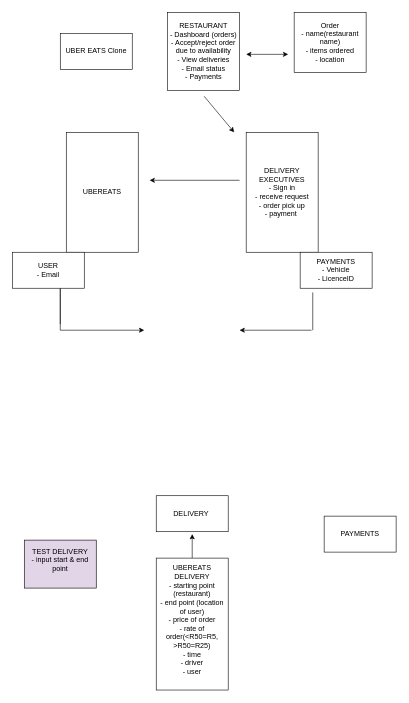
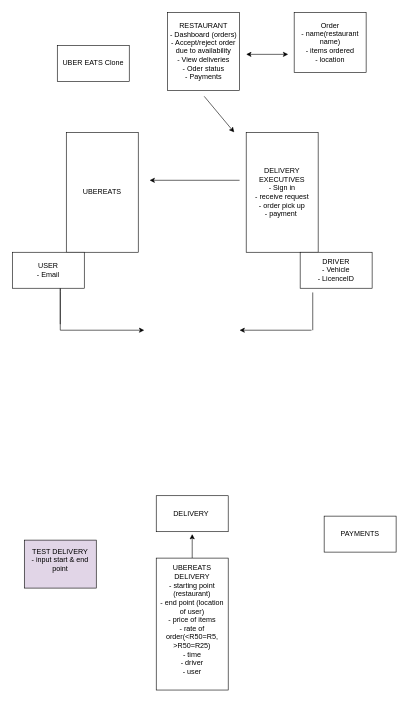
node "UBER EATS Clone": moved (96, 51) -> (93, 63)
node "RESTAURANT - Dashboard (orders) - Accept/reject order due to availability - View deliveries - Email status - Payments": label "RESTAURANT - Dashboard (orders) - Accept/reject order due to availability - View deliveries - Email status - Payments" -> "RESTAURANT - Dashboard (orders) - Accept/reject order due to availability - View deliveries - Oder status - Payments"
node "PAYMENTS - Vehicle - LicenceID": label "PAYMENTS - Vehicle - LicenceID" -> "DRIVER - Vehicle - LicenceID"
node "UBEREATS DELIVERY - starting point (restaurant) - end point (location of user) - price of order - rate of order(<R50=R5, >R50=R25) - time - driver - user": label "UBEREATS DELIVERY - starting point (restaurant) - end point (location of user) - price of order - rate of order(<R50=R5, >R50=R25) - time - driver - user" -> "UBEREATS DELIVERY - starting point (restaurant) - end point (location of user) - price of items - rate of order(<R50=R5, >R50=R25) - time - driver - user"
